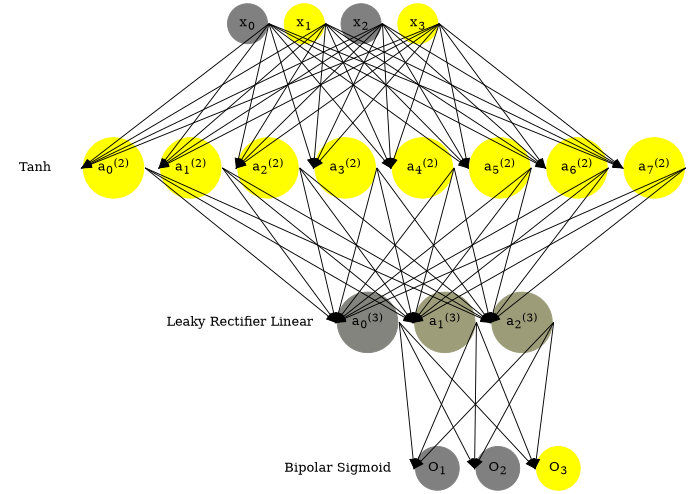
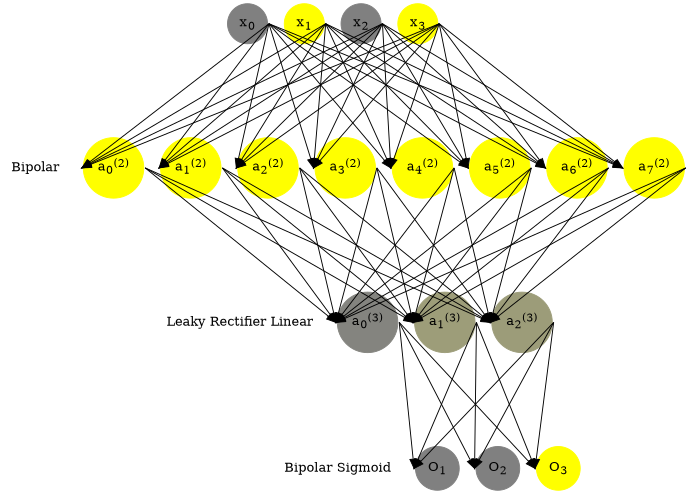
node "Tanh": label "Tanh" -> "Bipolar"
